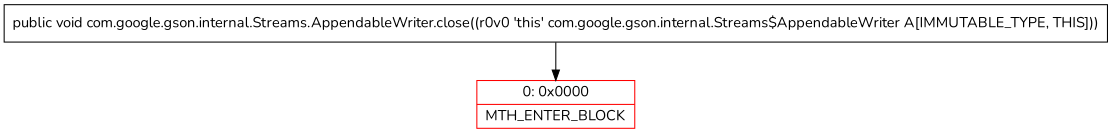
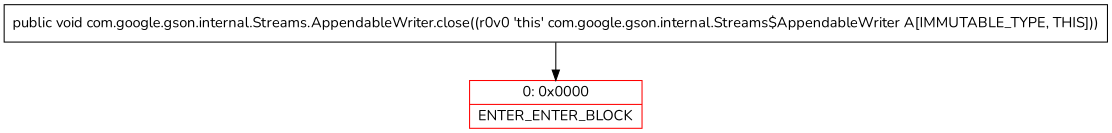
node "0: 0x0000": text "MTH_ENTER_BLOCK" -> "ENTER_ENTER_BLOCK"
